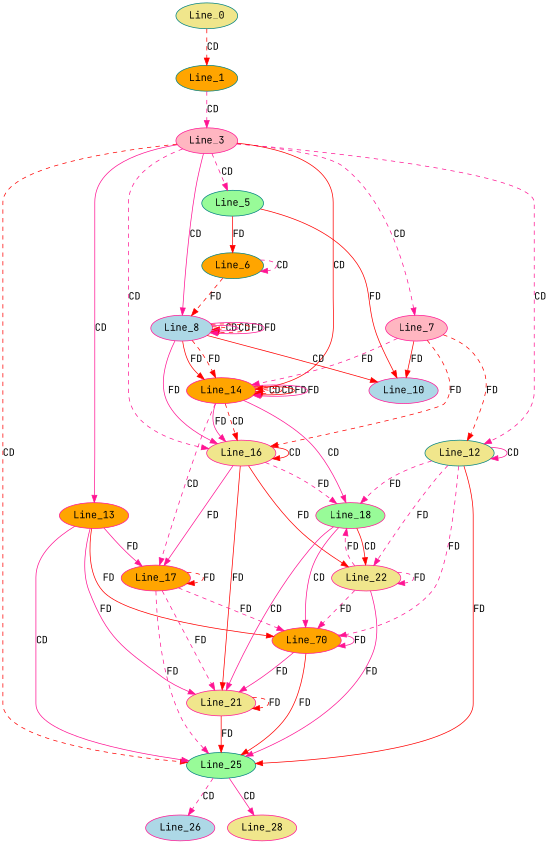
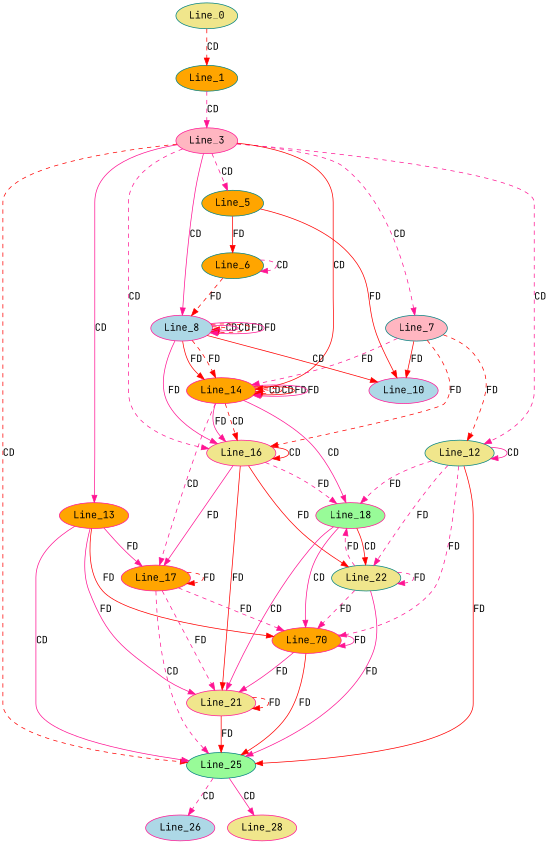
node "Line_5": fillcolor palegreen -> orange
node "Line_7": color deeppink -> teal
node "Line_22": color deeppink -> teal
edge "Line_17" -> "Line_25": label "FD" -> "CD"
